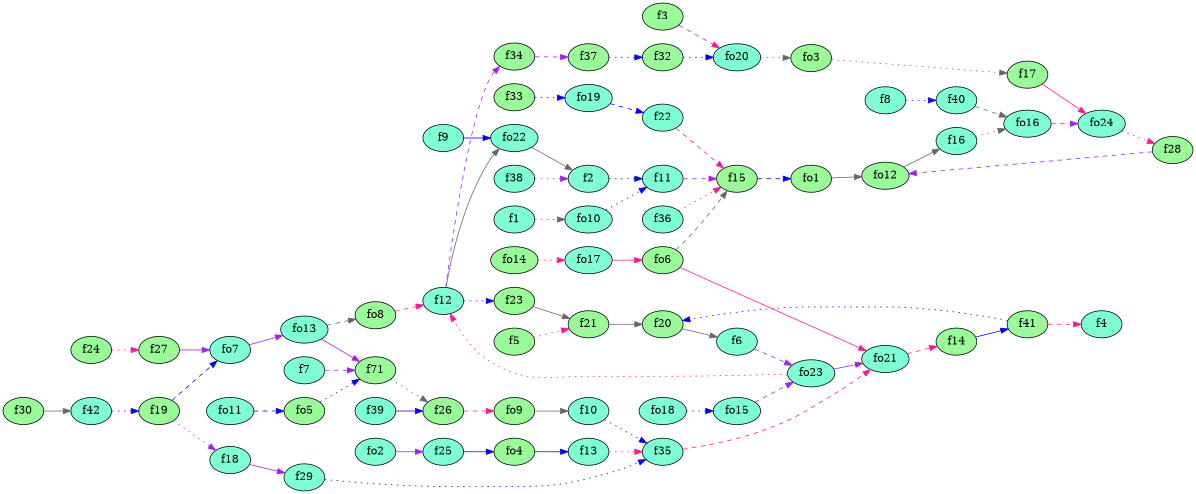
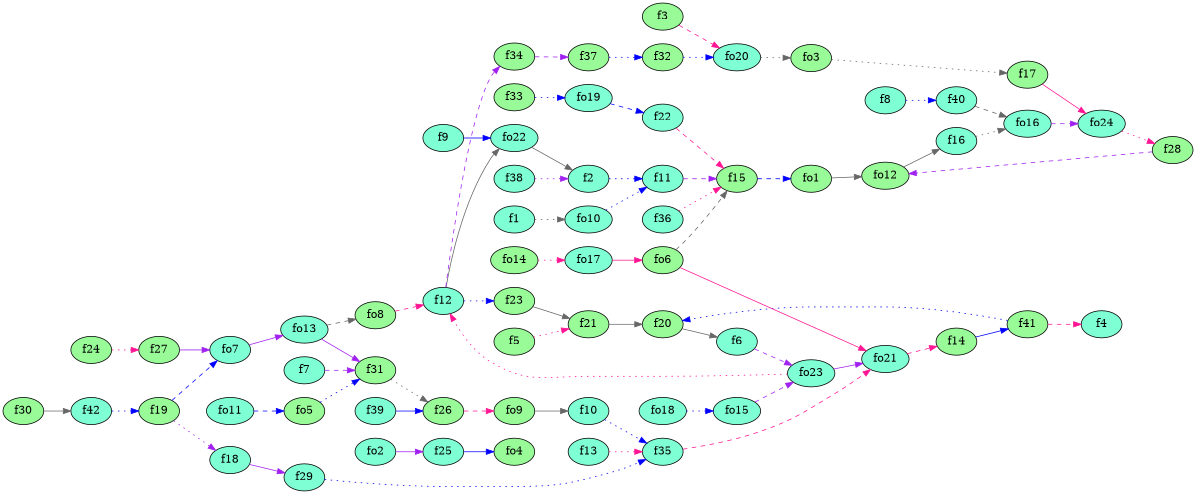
node "f71": label "f71" -> "f31"
edge "fo4" -> "f13": removed
